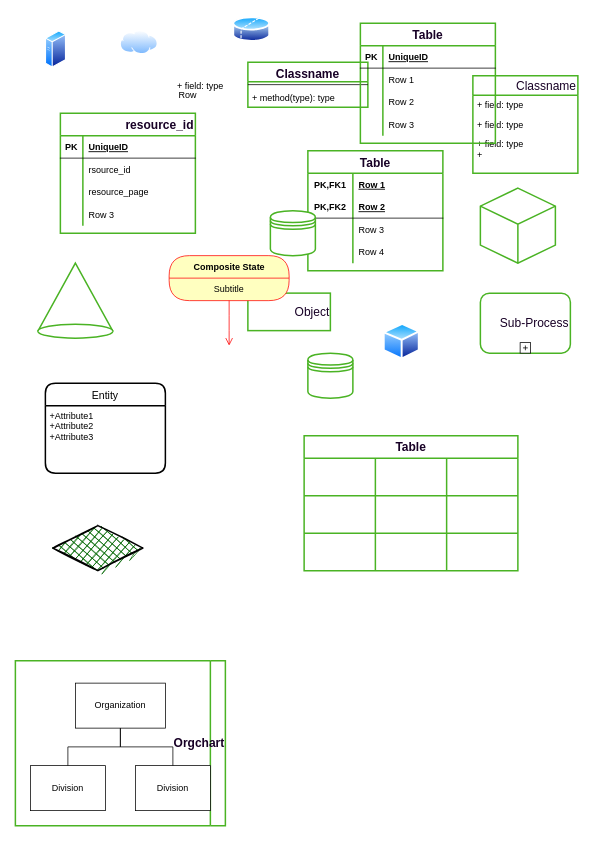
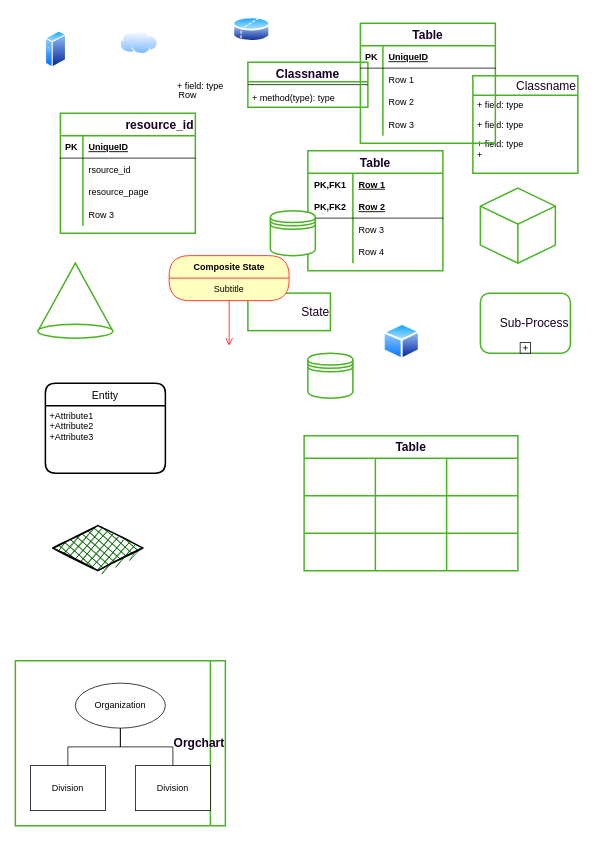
node "Object": label "Object" -> "State"
node "Organization": shape rectangle -> ellipse
